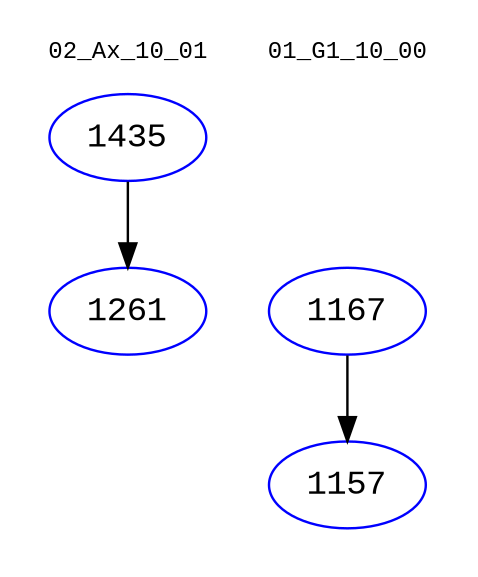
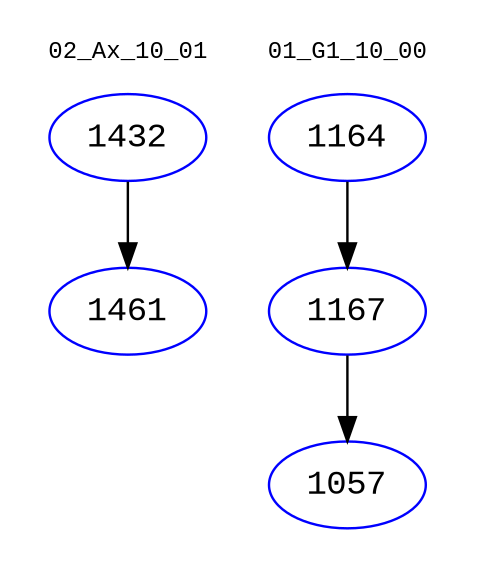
node "1435": label "1435" -> "1432"
node "1164": added
node "1261": label "1261" -> "1461"
node "1157": label "1157" -> "1057"
